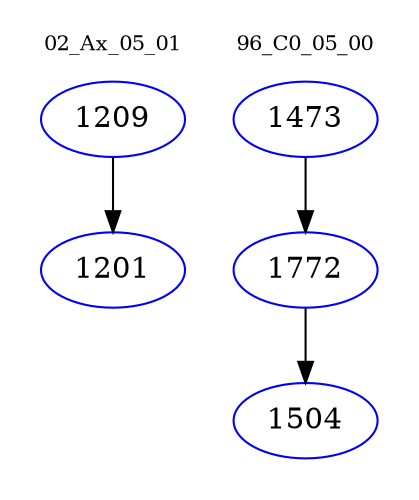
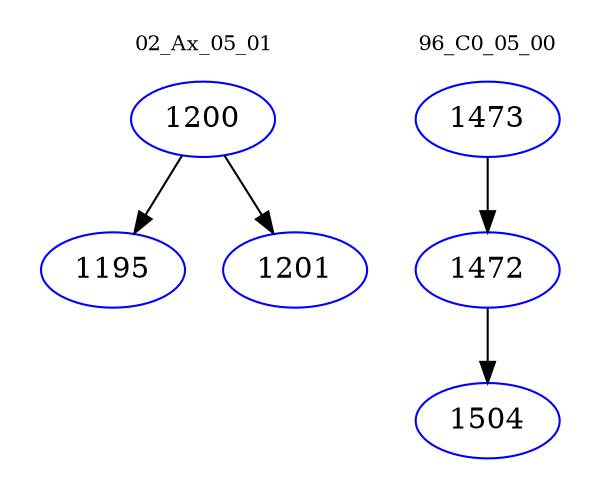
node "1209": label "1209" -> "1200"
node "1195": added
node "1772": label "1772" -> "1472"
